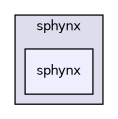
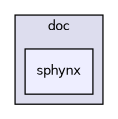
cluster "sphynx": label "sphynx" -> "doc"
